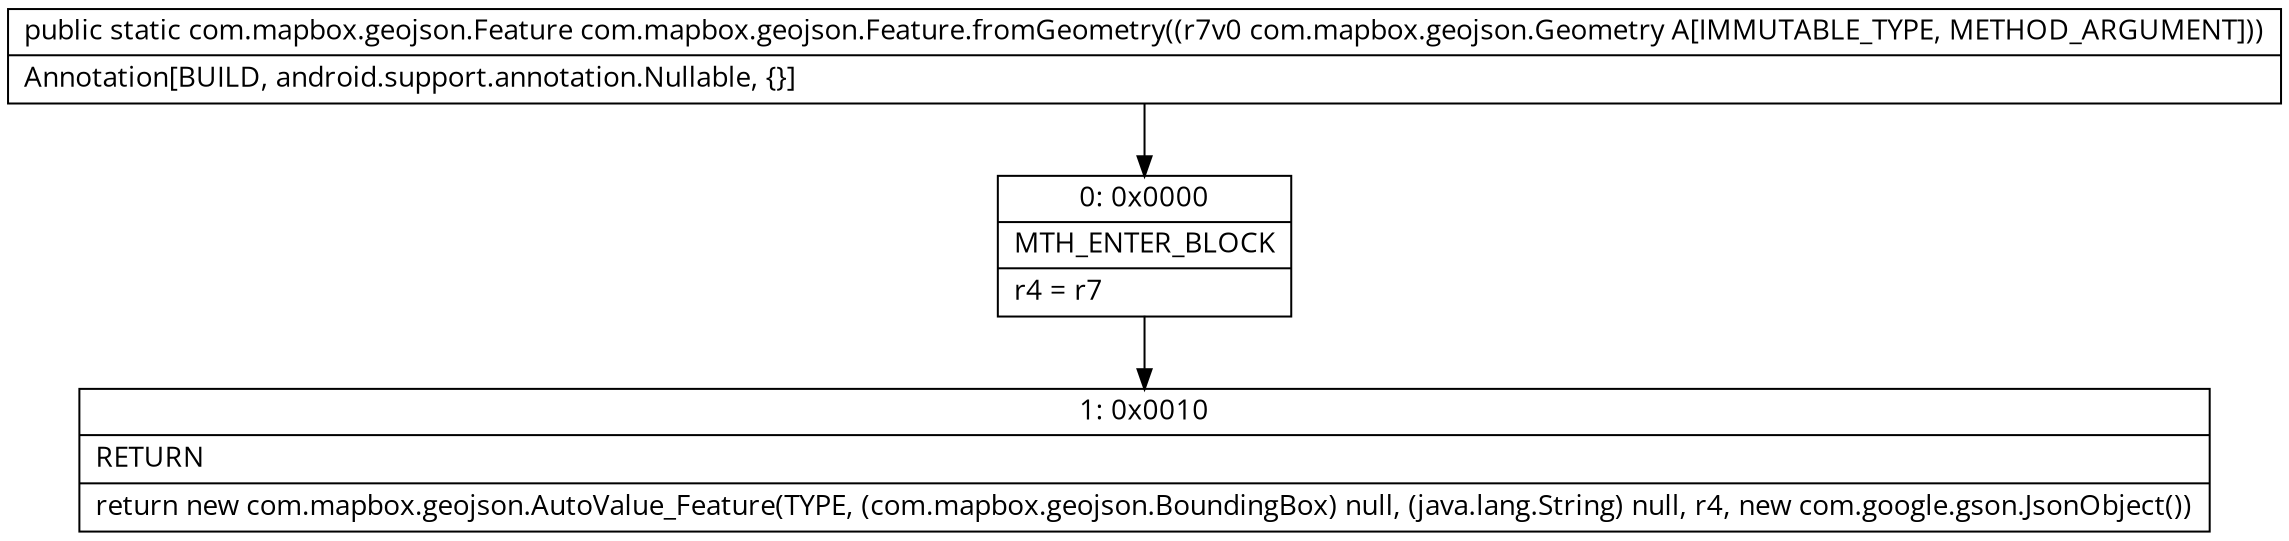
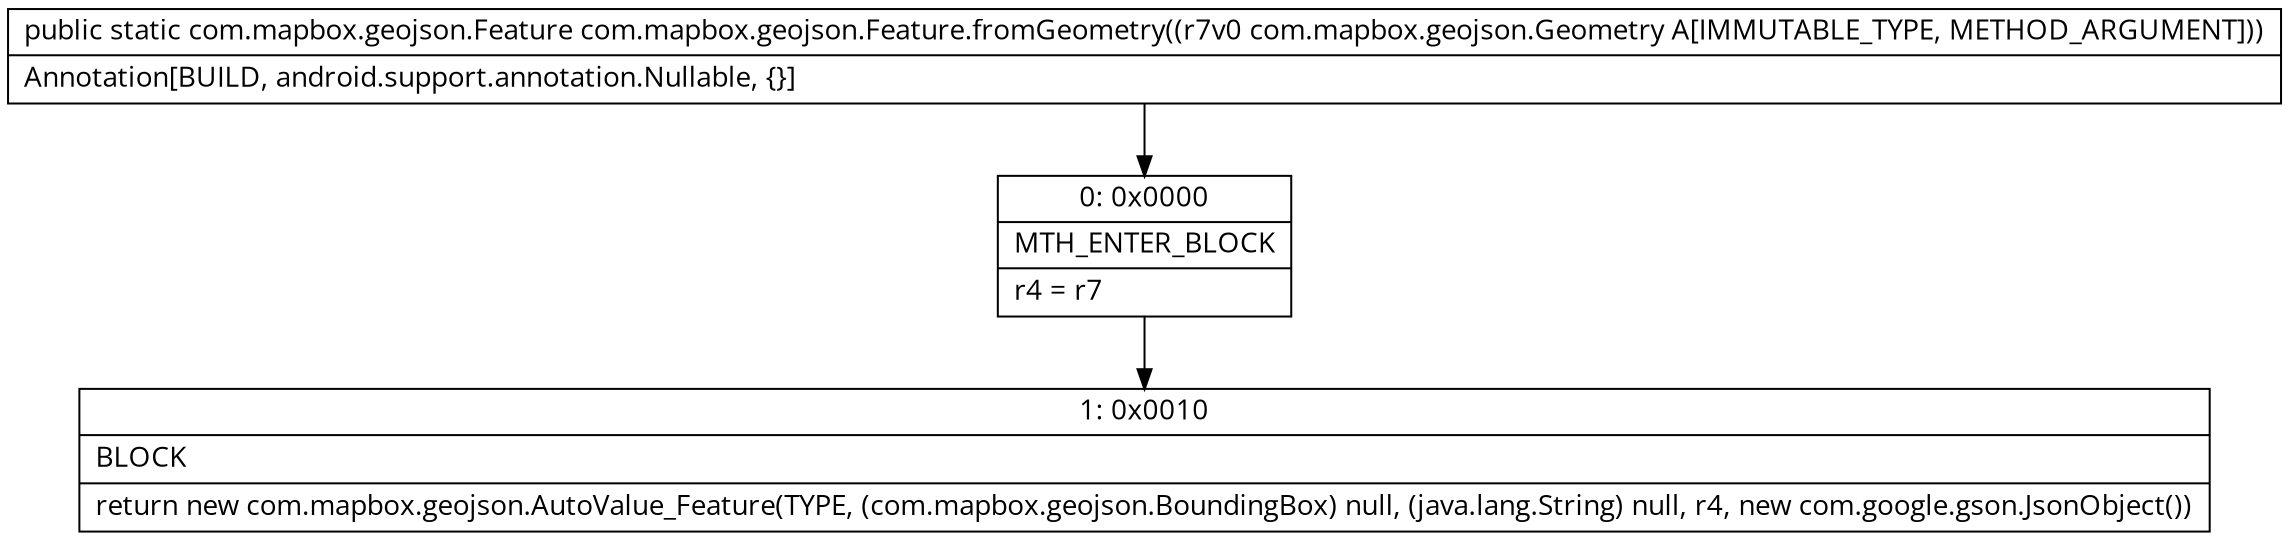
node "1: 0x0010": text "RETURN" -> "BLOCK"
